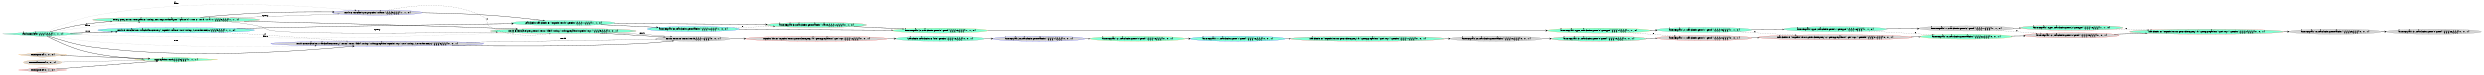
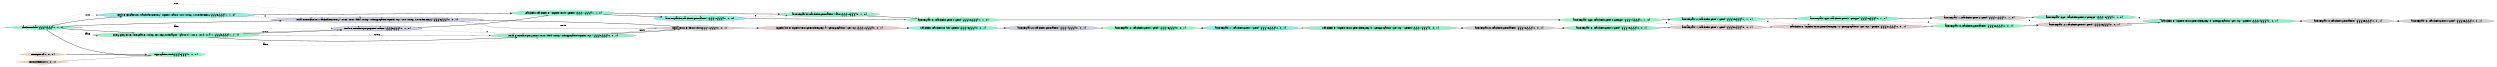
node "Terms terms = (Terms)result@@@11@@@['0', '0', '1']": shape ellipse -> diamond
node "Aggregation result@@@3@@@['1', '1', '1']": shape diamond -> ellipse
node "testInsideTerms['0', '0', '1']": shape ellipse -> diamond
node "testTopLevel['0', '1', '0']": removed
